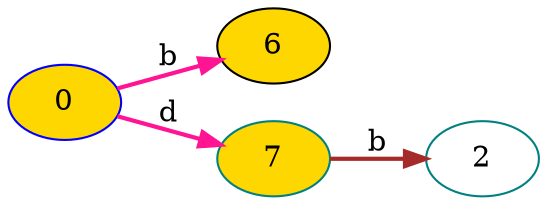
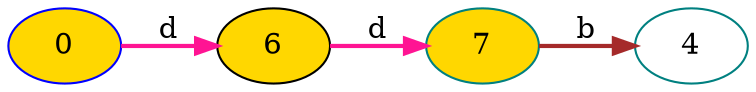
edge "0" -> "6": label "b" -> "d"
edge "0" -> "7": now "6" -> "7"
node "2": label "2" -> "4"
